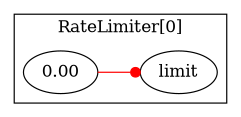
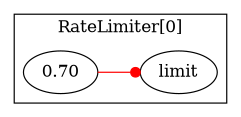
node "0.00": label "0.00" -> "0.70"
